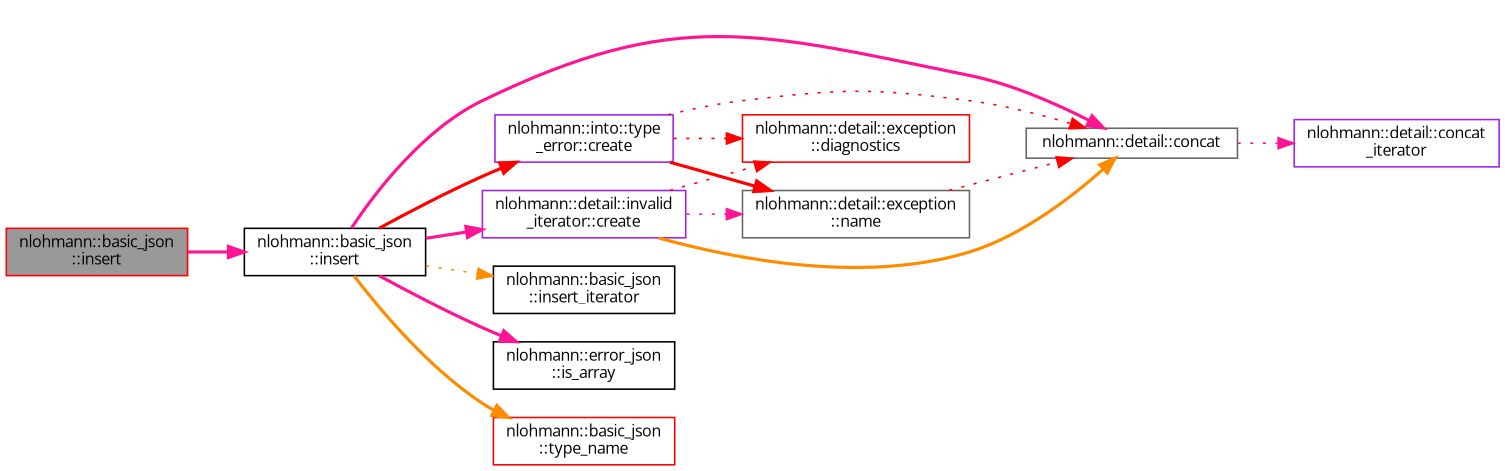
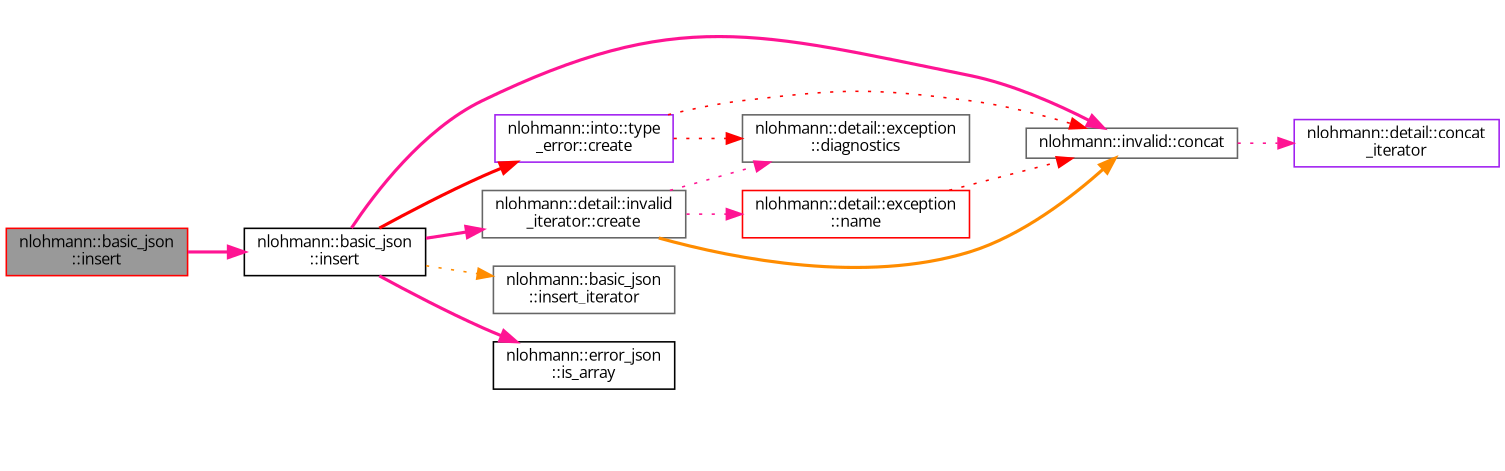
node "nlohmann::detail::exception ::diagnostics": color red -> gray40
node "nlohmann::detail::concat": label "nlohmann::detail::concat" -> "nlohmann::invalid::concat"
edge "nlohmann::into::type _error::create" -> "nlohmann::detail::exception ::name": removed
edge "nlohmann::detail::invalid _iterator::create" -> "nlohmann::detail::exception ::diagnostics": color red -> deeppink
node "nlohmann::detail::invalid _iterator::create": color purple -> gray40
node "nlohmann::detail::exception ::name": color gray40 -> red
node "nlohmann::basic_json ::insert_iterator": color black -> gray40
node "nlohmann::basic_json ::type_name": removed
